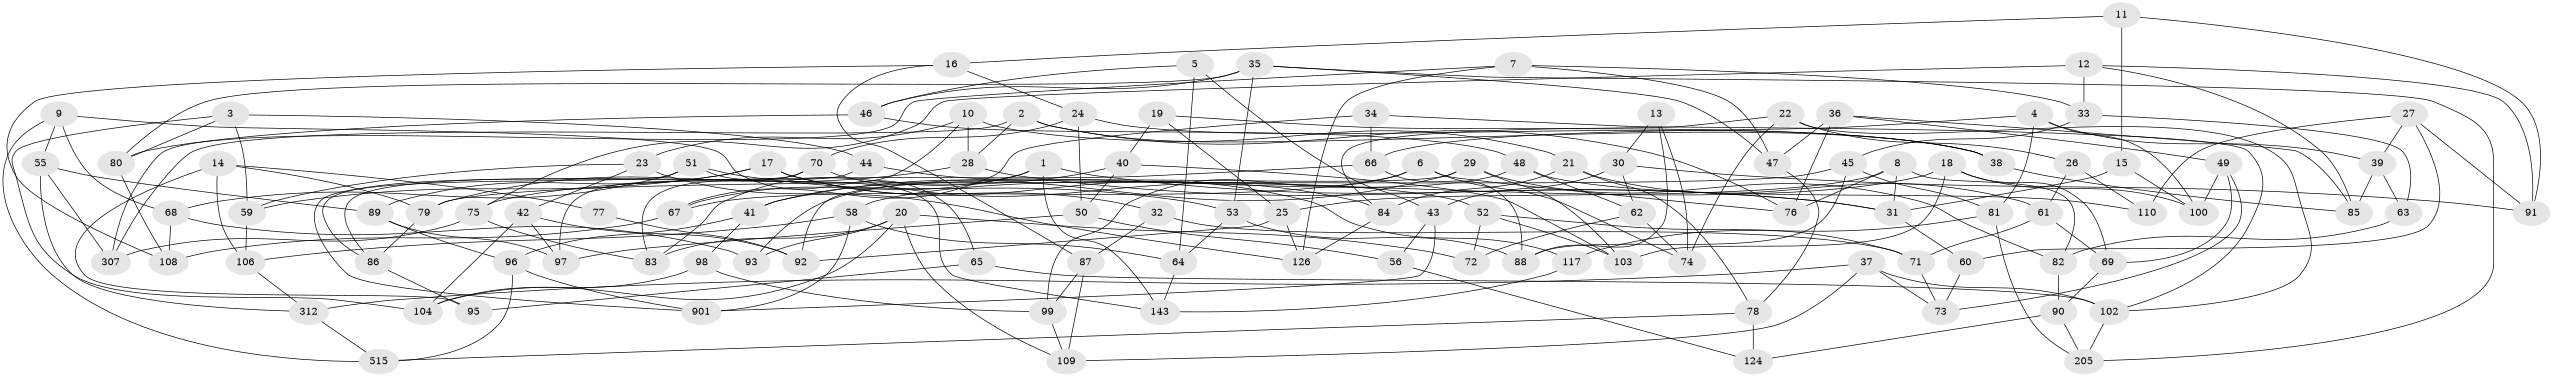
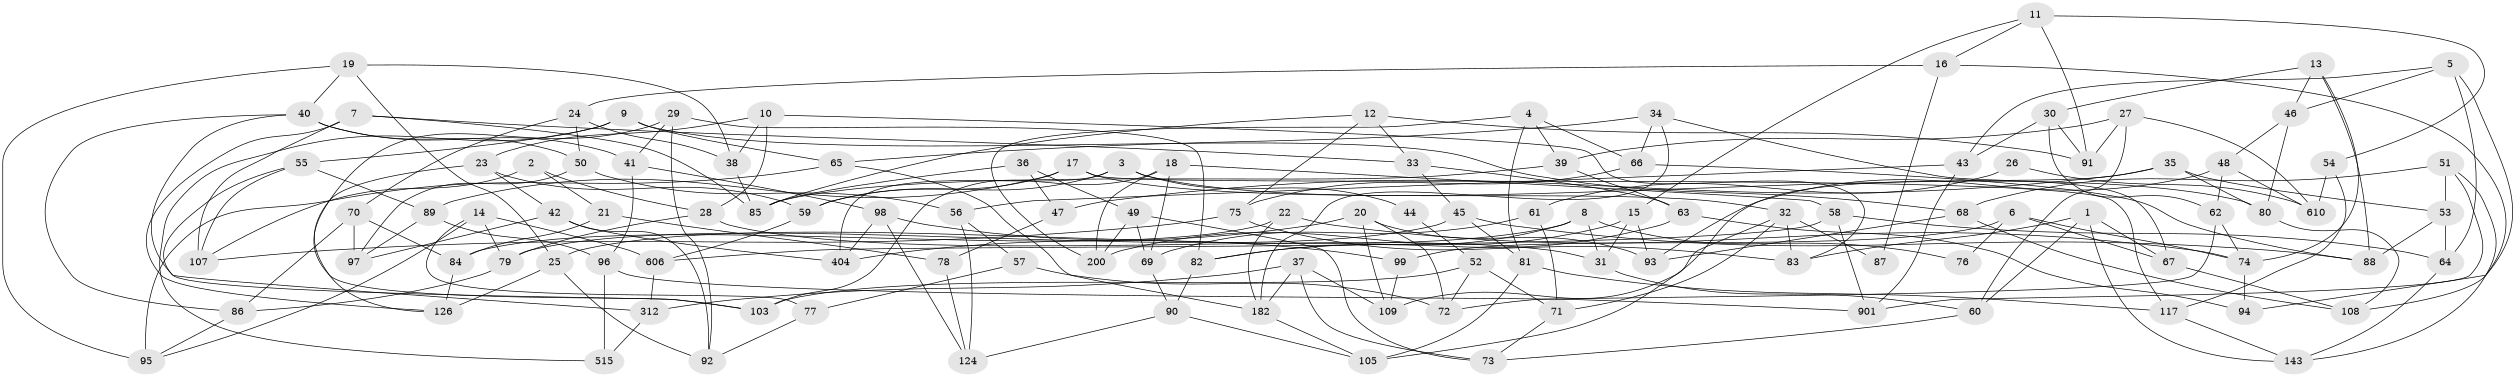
edge "7" -- "47": now "7" -- "85"
edge "35" -- "46": now "13" -- "46"
edge "19" -- "95": added
edge "34" -- "65": added
edge "2" -- "76": removed
edge "22" -- "26": removed
edge "36" -- "76": removed
node "54": added
edge "44" -- "86": now "40" -- "86"
edge "21" -- "61": removed
edge "1" -- "31": now "1" -- "60"
node "110": label "110" -> "610"
node "100": label "100" -> "200"
edge "20" -- "83": now "32" -- "83"
edge "15" -- "93": added
node "307": label "307" -> "107"
node "106": label "106" -> "606"
node "57": added
edge "98" -- "124": added
edge "87" -- "99": removed
node "104": label "104" -> "404"
edge "87" -- "109": now "32" -- "109"
node "102": label "102" -> "182"
node "94": added
edge "78" -- "515": removed
node "205": label "205" -> "105"
